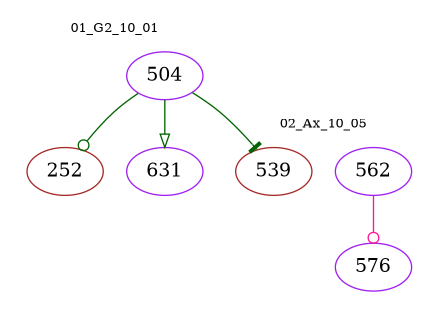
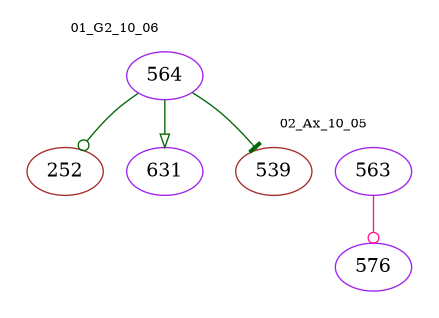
cluster "01_G2_10_01": label "01_G2_10_01" -> "01_G2_10_06"
node "504": label "504" -> "564"
node "562": label "562" -> "563"
